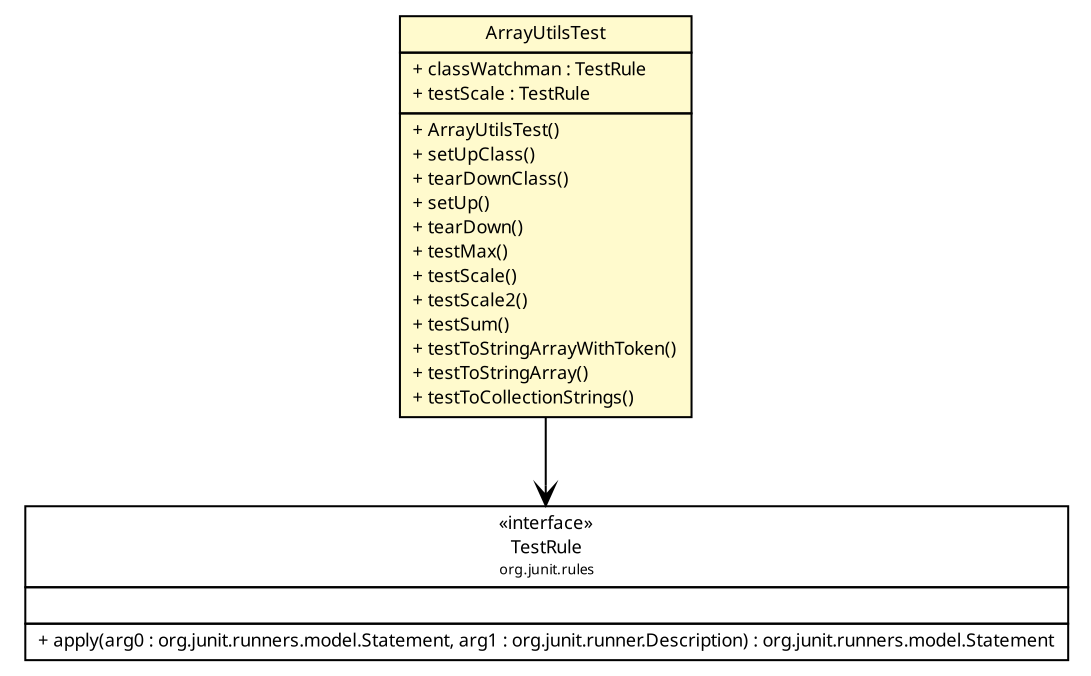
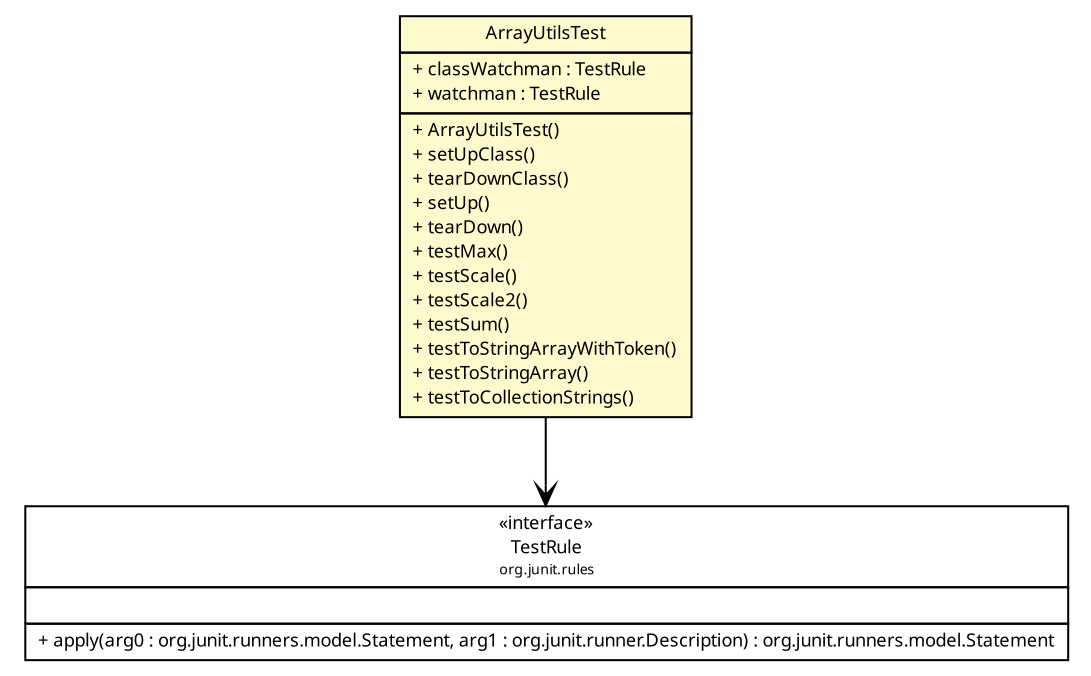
node "ArrayUtilsTest": text "+ testScale : TestRule" -> "+ watchman : TestRule"
